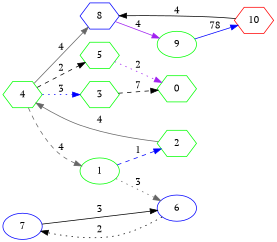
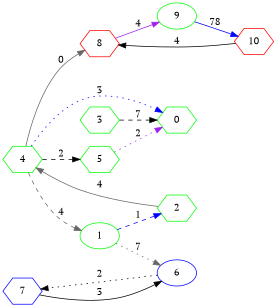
node "8": color blue -> red
edge "4" -> "8": label "4" -> "0"
edge "4" -> "3": now "4" -> "0"
edge "1" -> "6": label "3" -> "7"
node "7": shape ellipse -> hexagon
